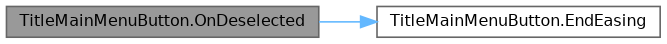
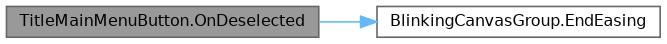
node "TitleMainMenuButton.EndEasing": label "TitleMainMenuButton.EndEasing" -> "BlinkingCanvasGroup.EndEasing"
